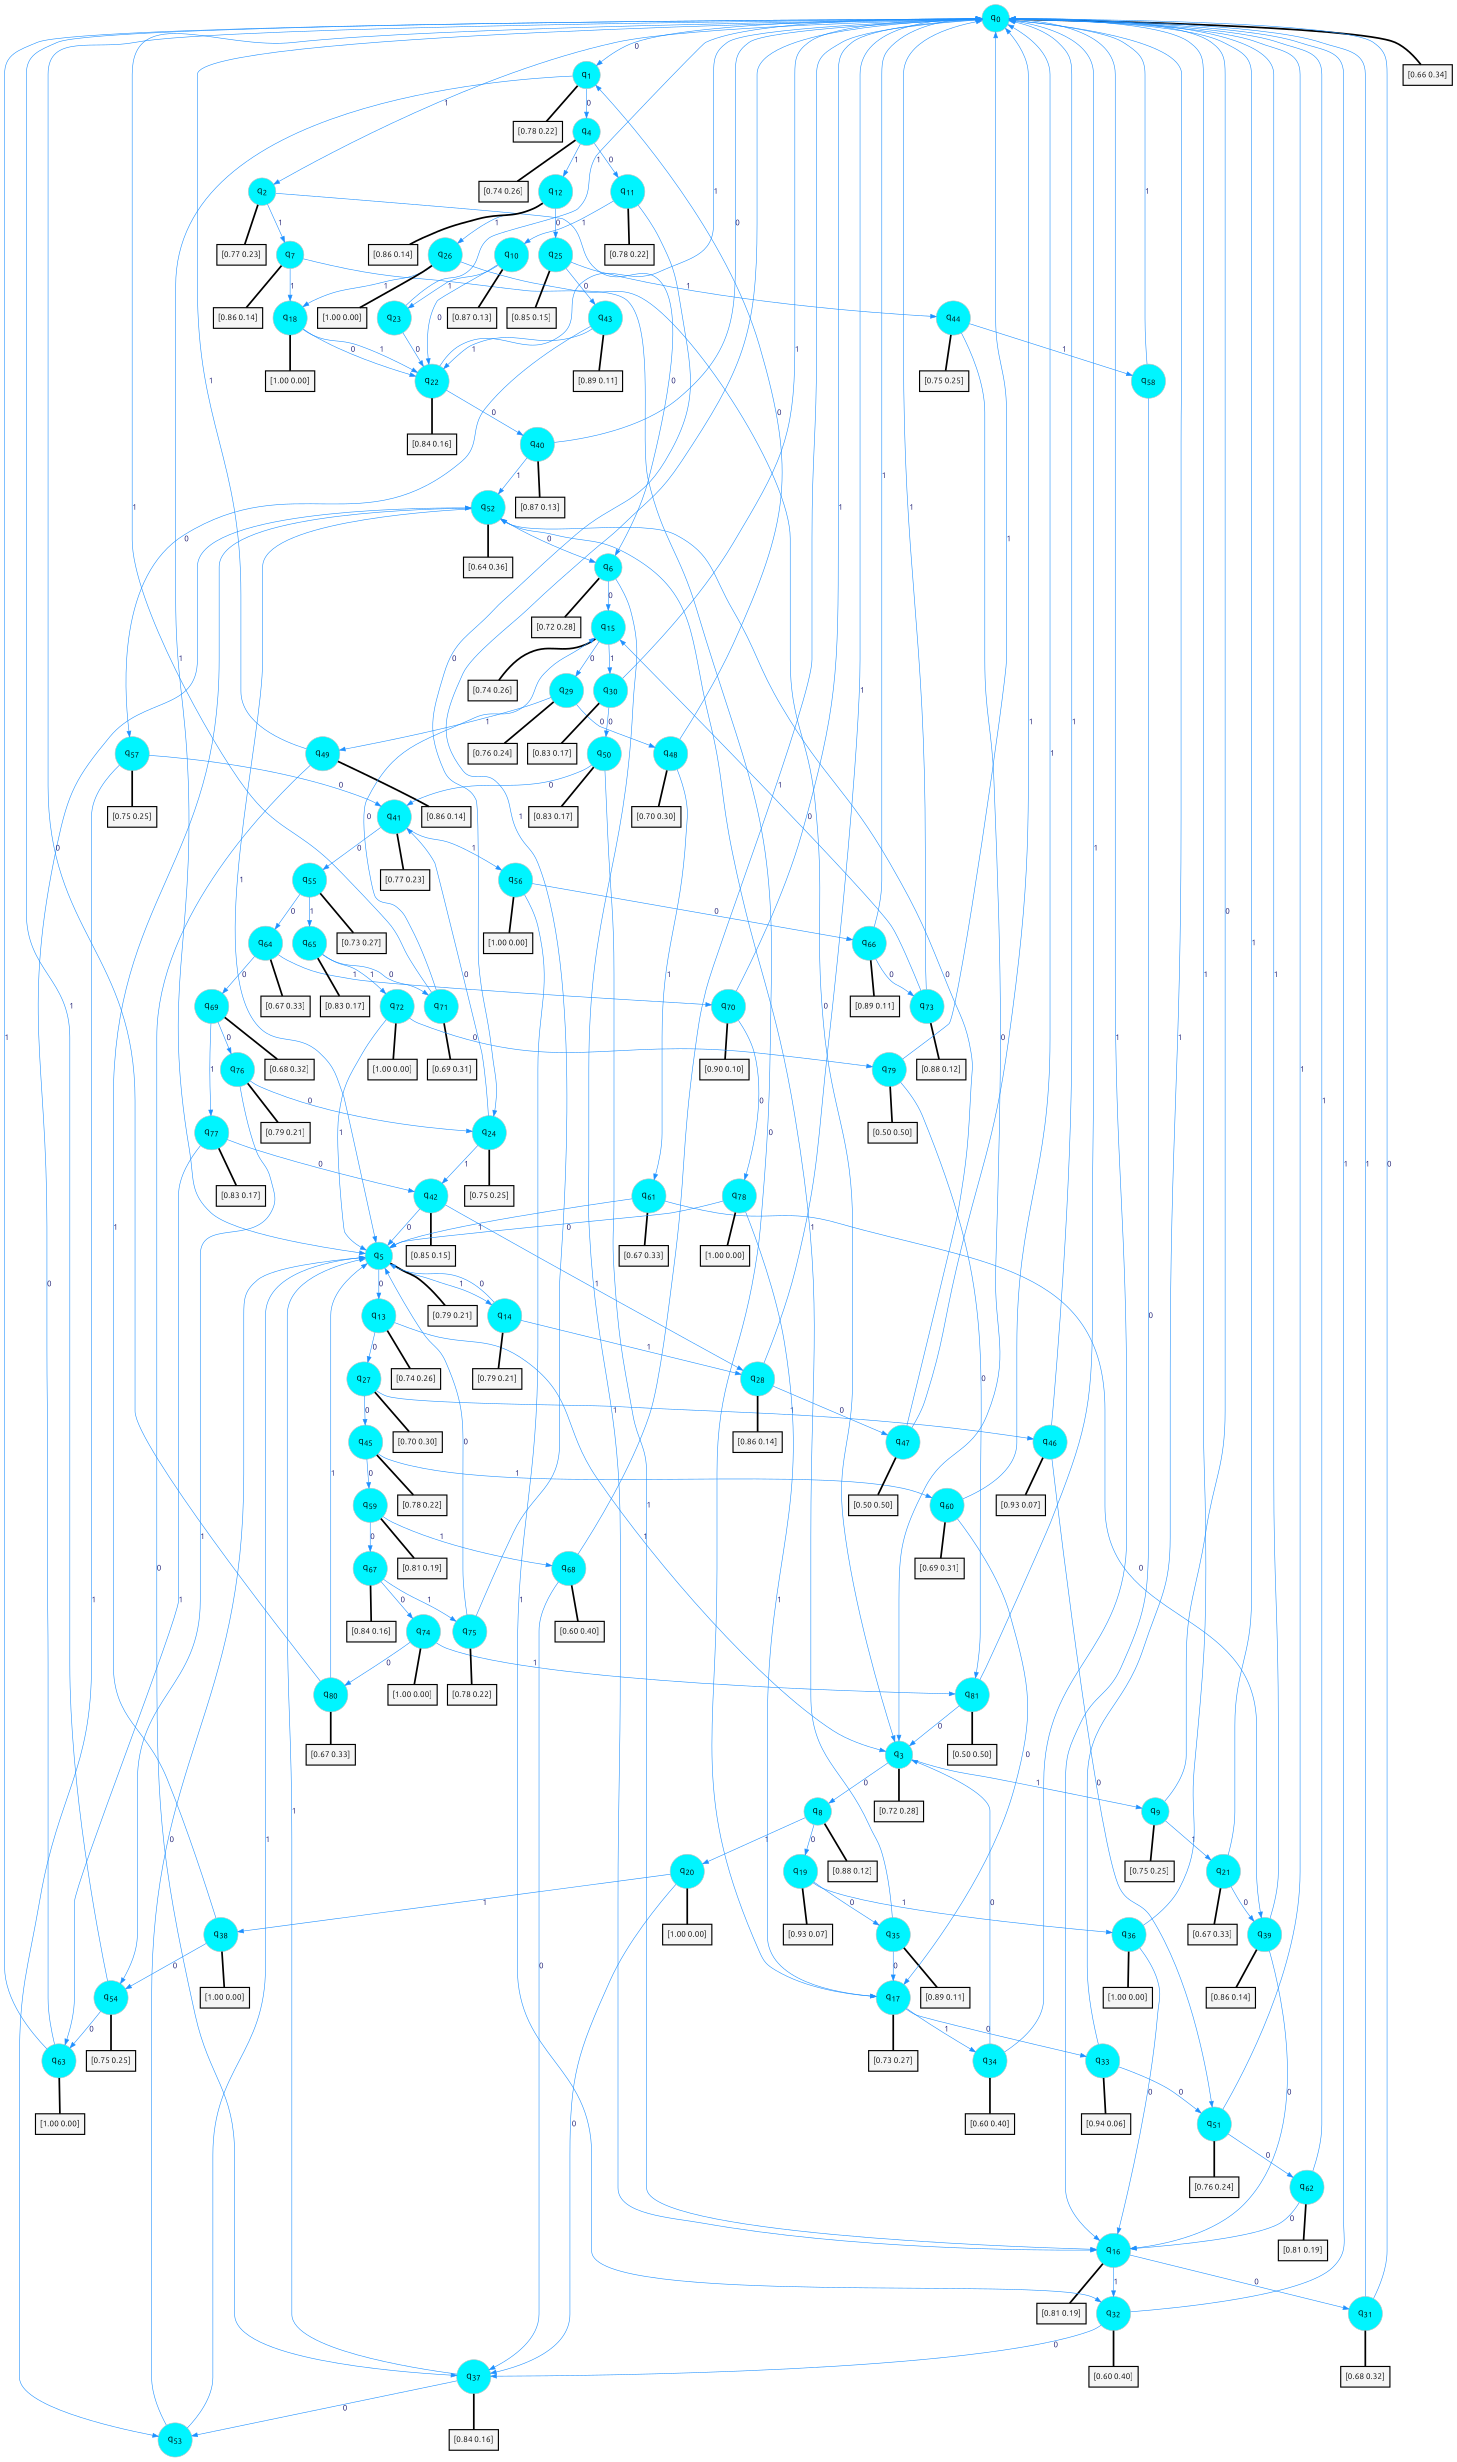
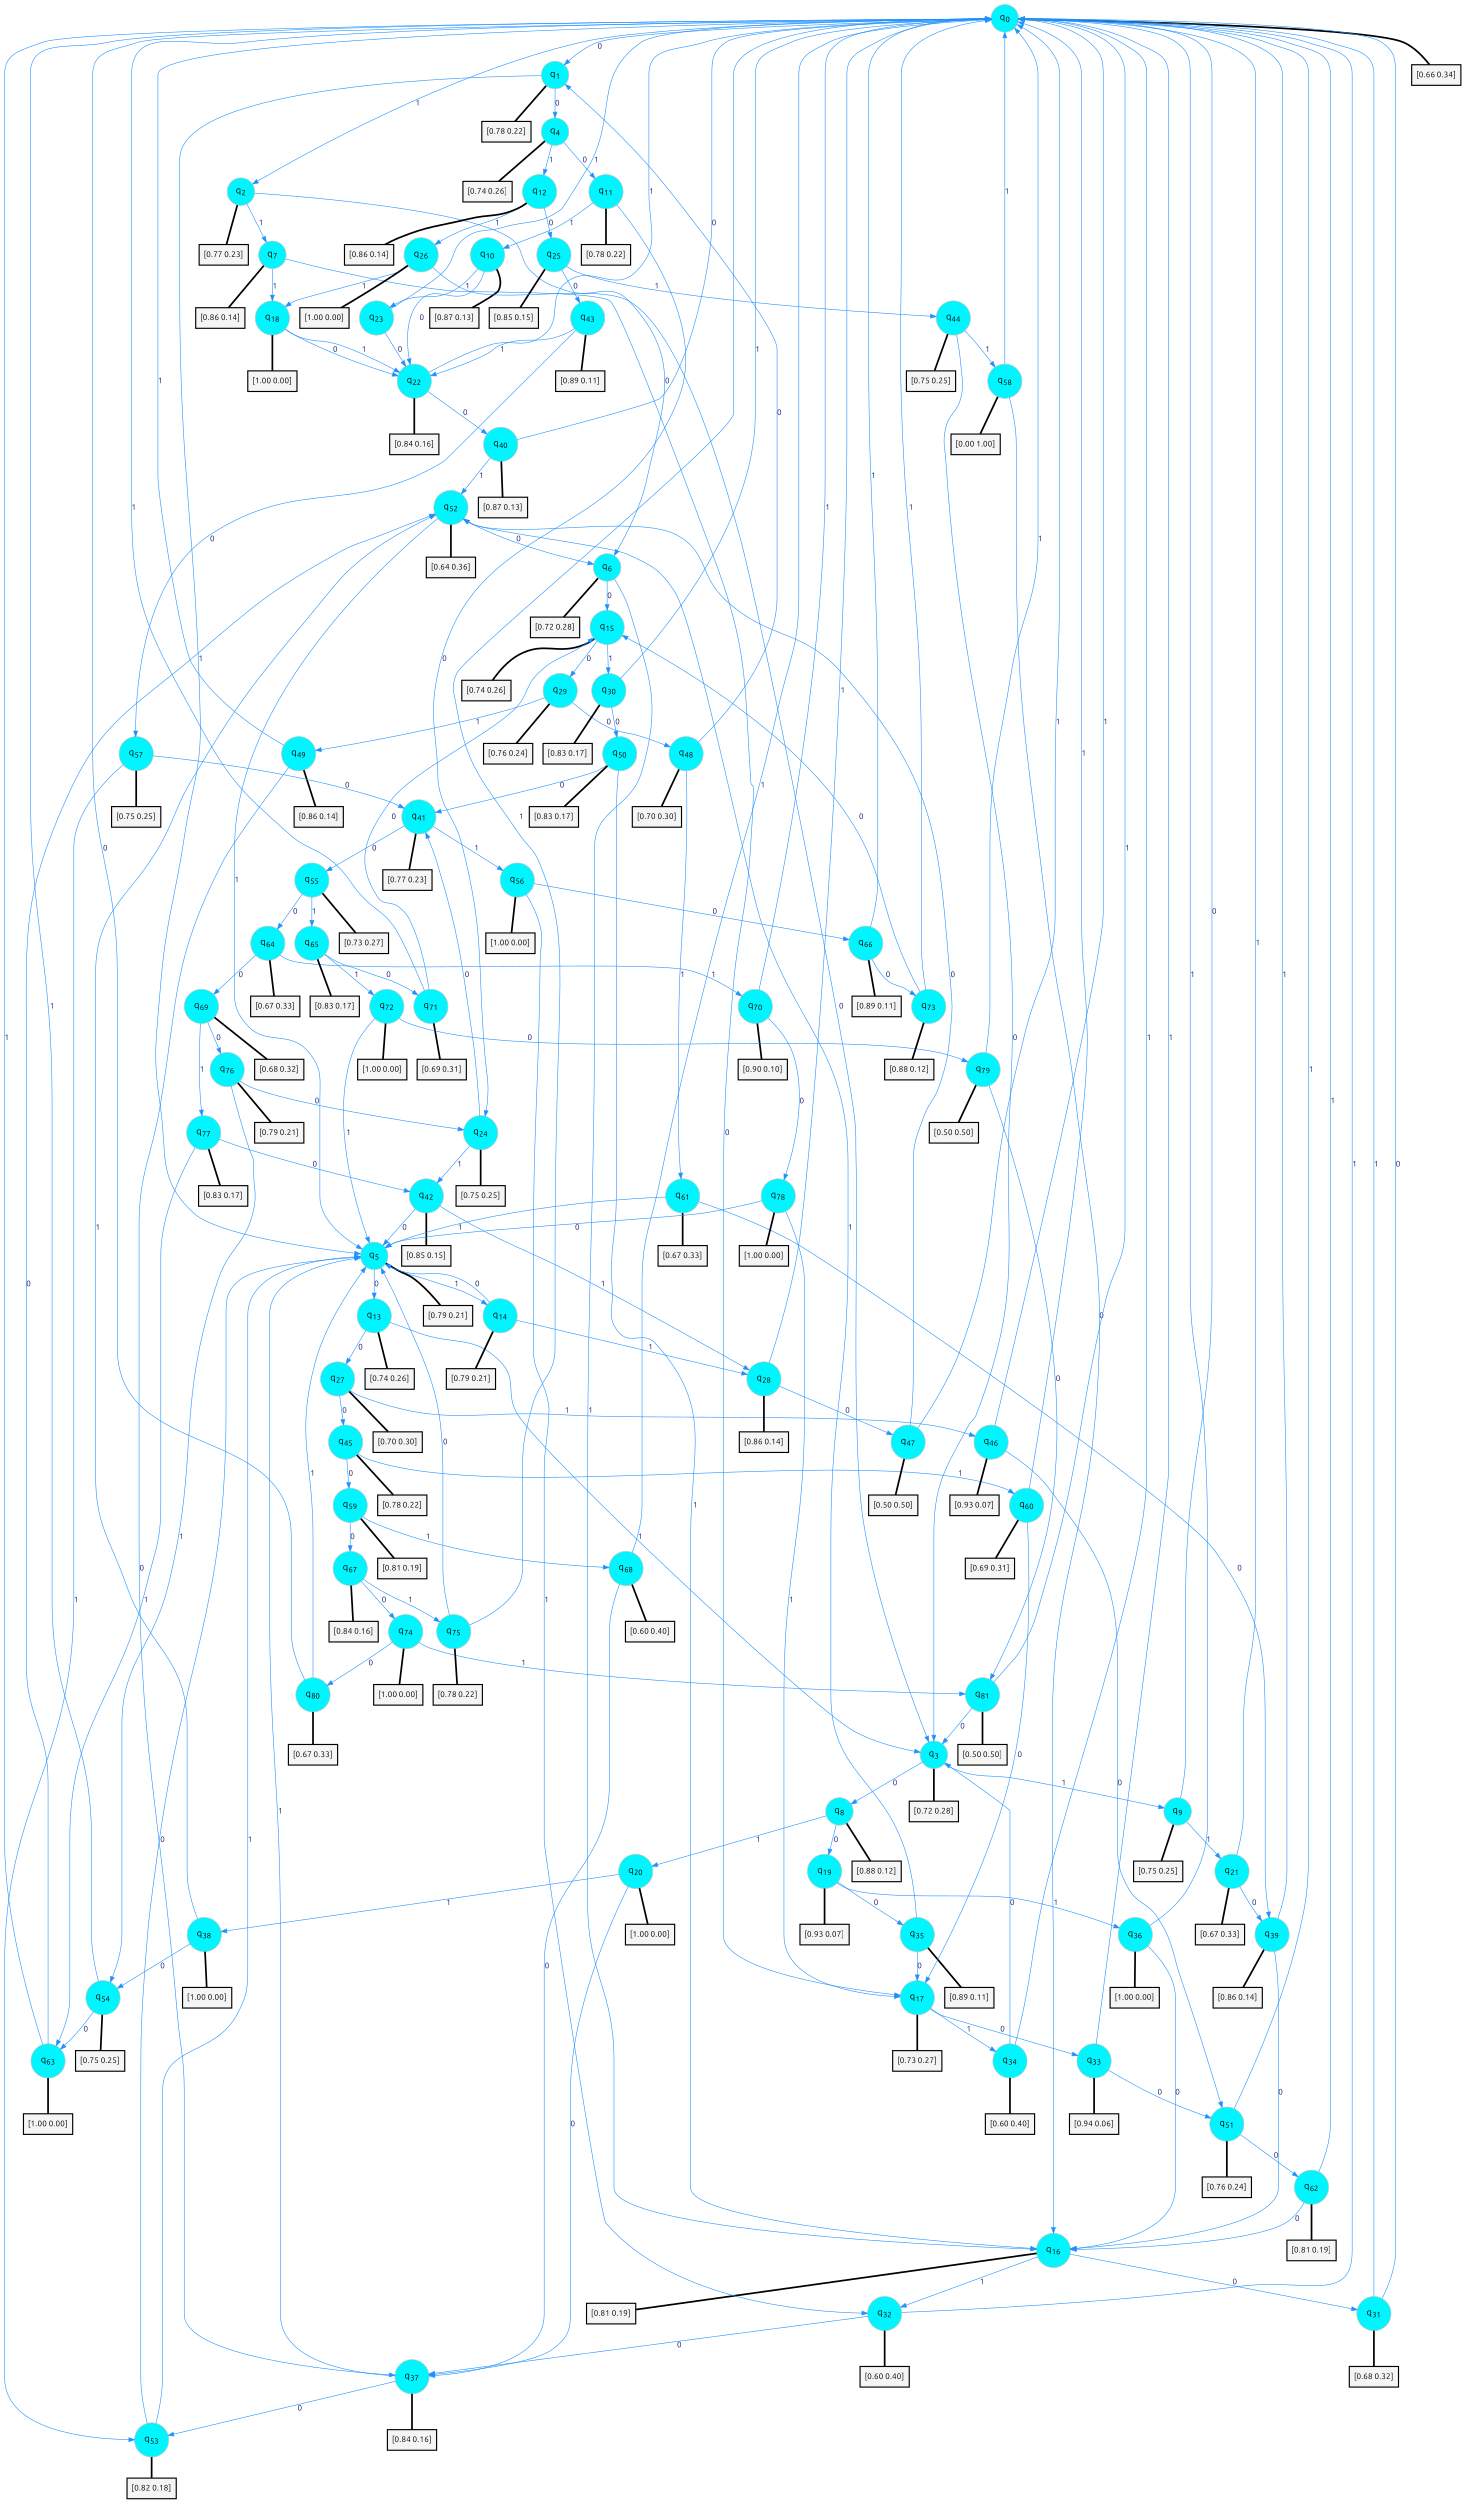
node "[0.00 1.00]": added
node "[0.82 0.18]": added
